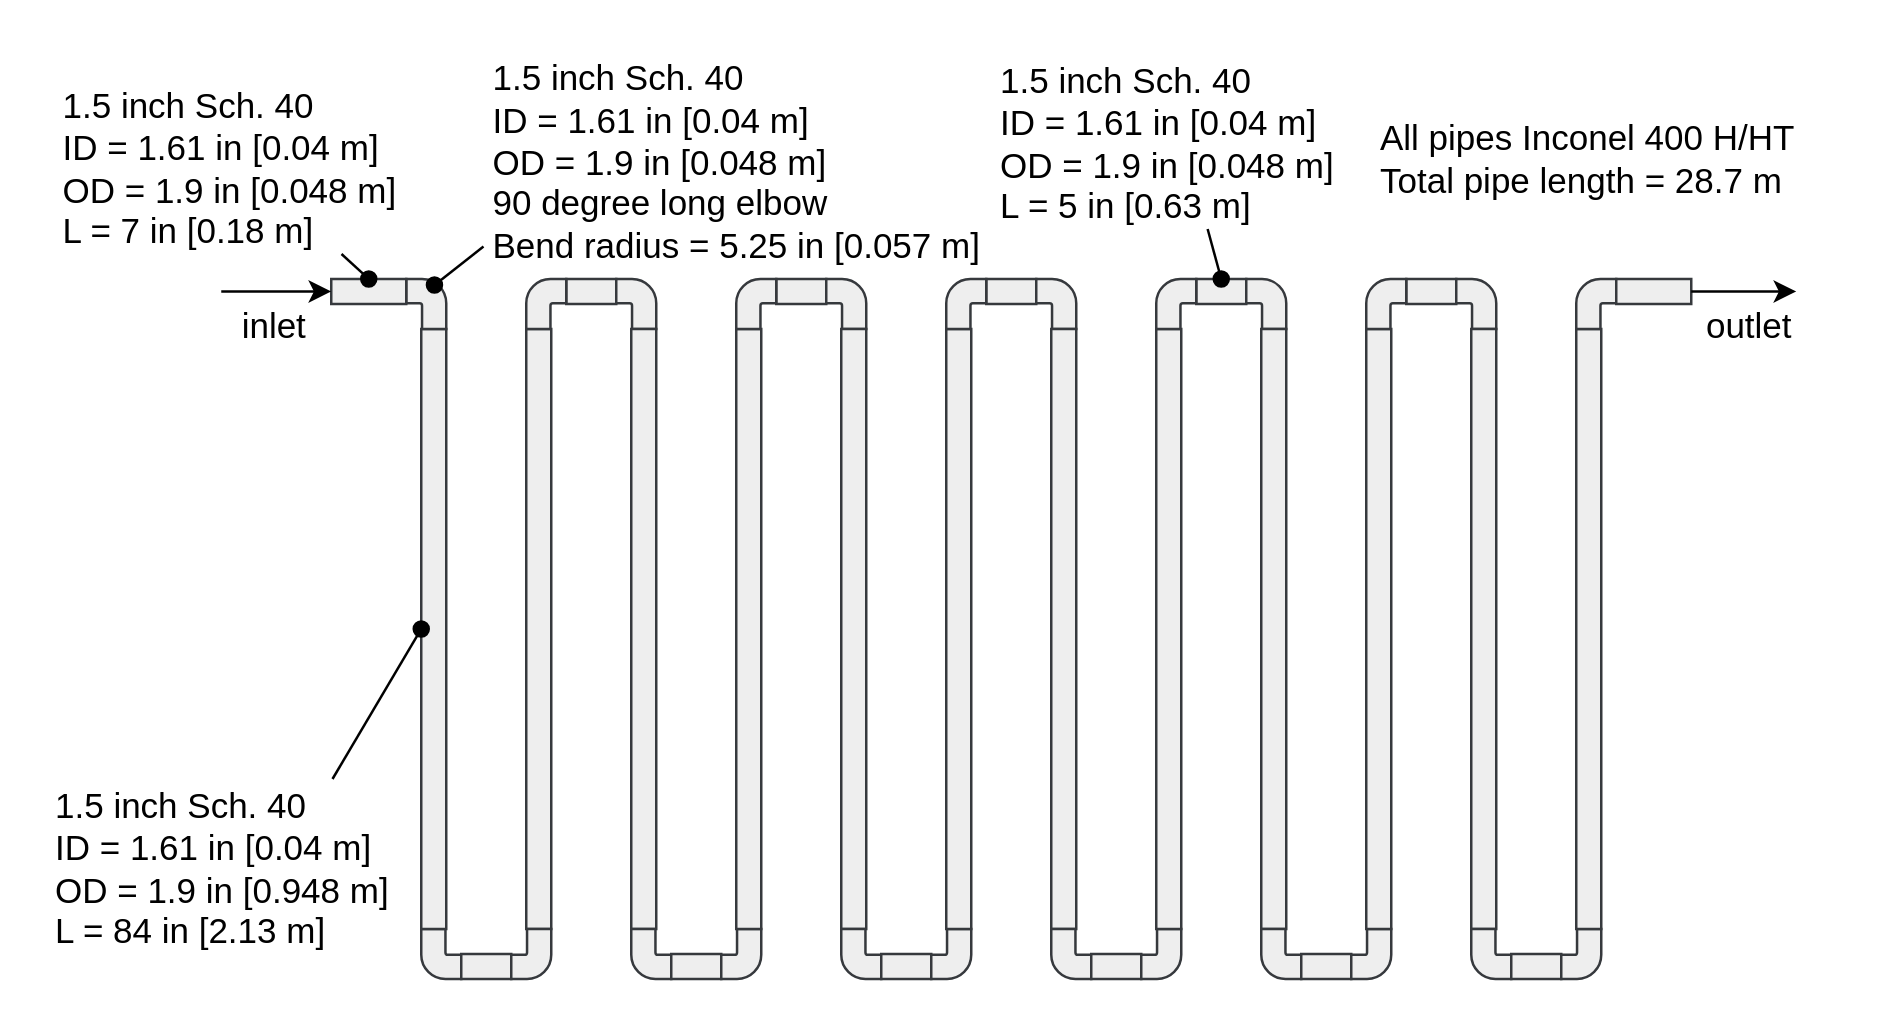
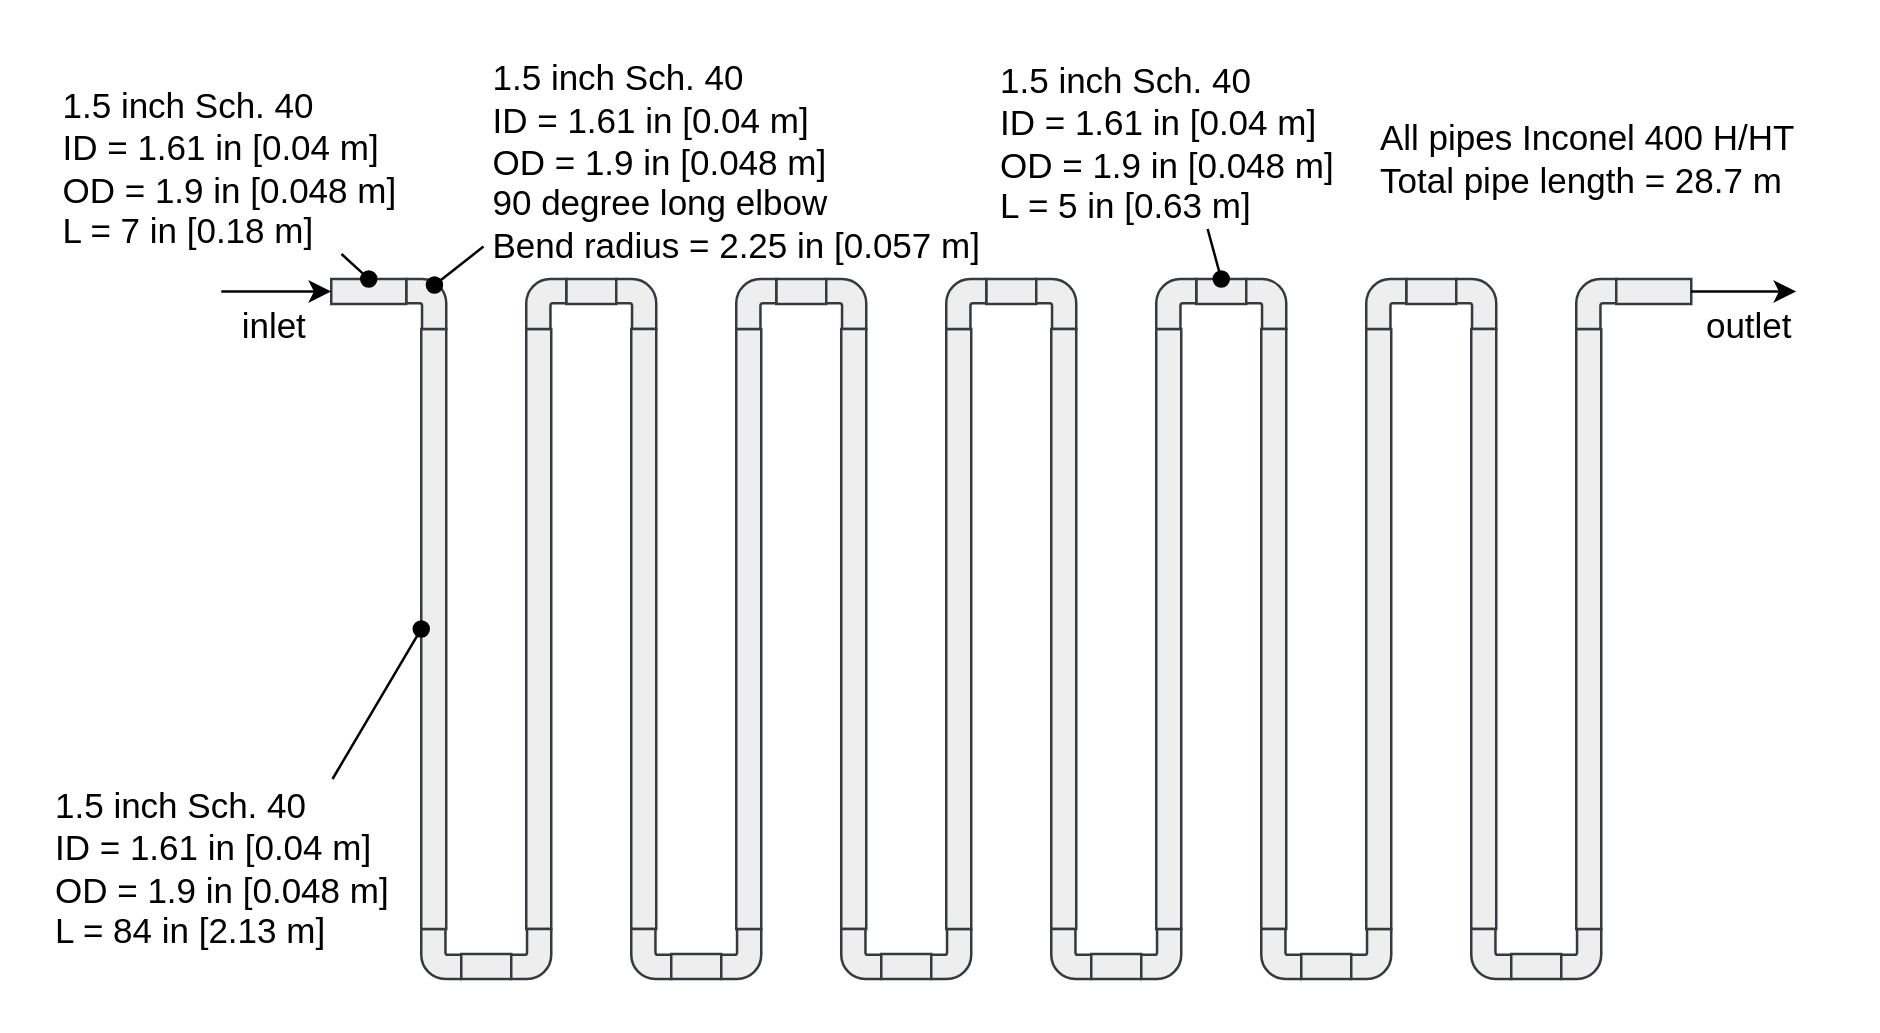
node "1.5 inch Sch. 40 ID = 1.61 in [0.04 m] OD = 1.9 in [0.048 m] 90 degree long elbow Bend radius = 5.25 in [0.057 m]": label "1.5 inch Sch. 40 ID = 1.61 in [0.04 m] OD = 1.9 in [0.048 m] 90 degree long elbow Bend radius = 5.25 in [0.057 m]" -> "1.5 inch Sch. 40 ID = 1.61 in [0.04 m] OD = 1.9 in [0.048 m] 90 degree long elbow Bend radius = 2.25 in [0.057 m]"
node "1.5 inch Sch. 40 ID = 1.61 in [0.04 m] OD = 1.9 in [0.948 m] L = 84 in [2.13 m]": label "1.5 inch Sch. 40 ID = 1.61 in [0.04 m] OD = 1.9 in [0.948 m] L = 84 in [2.13 m]" -> "1.5 inch Sch. 40 ID = 1.61 in [0.04 m] OD = 1.9 in [0.048 m] L = 84 in [2.13 m]"
